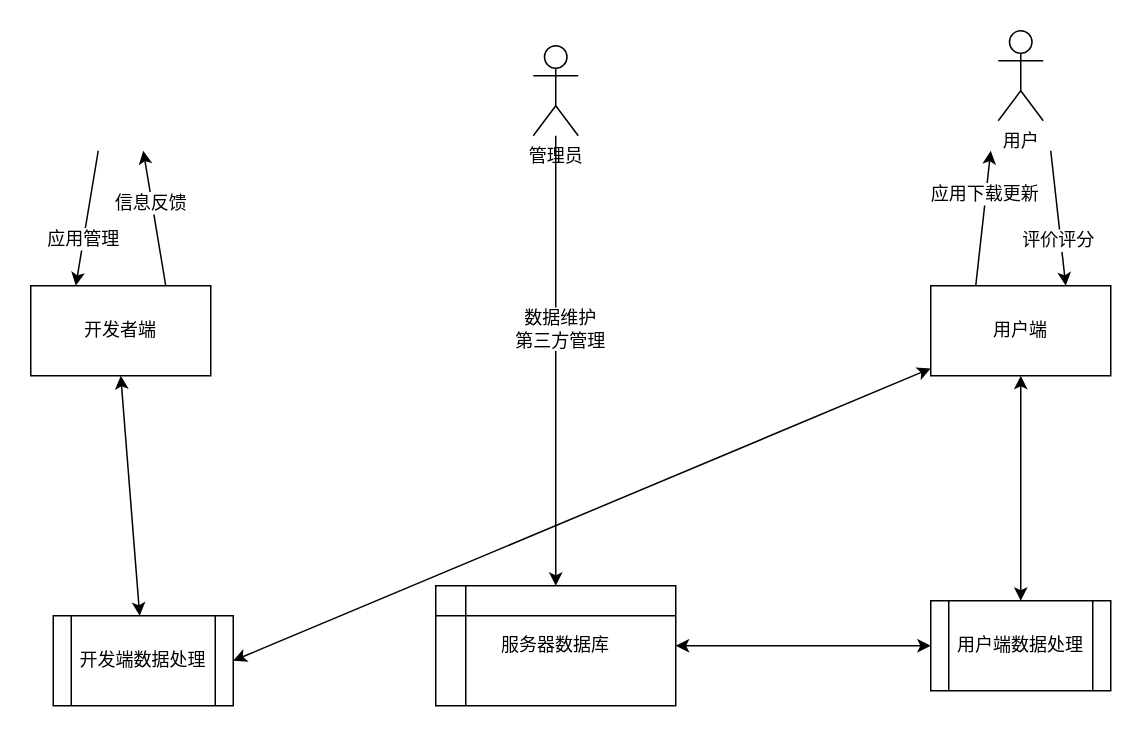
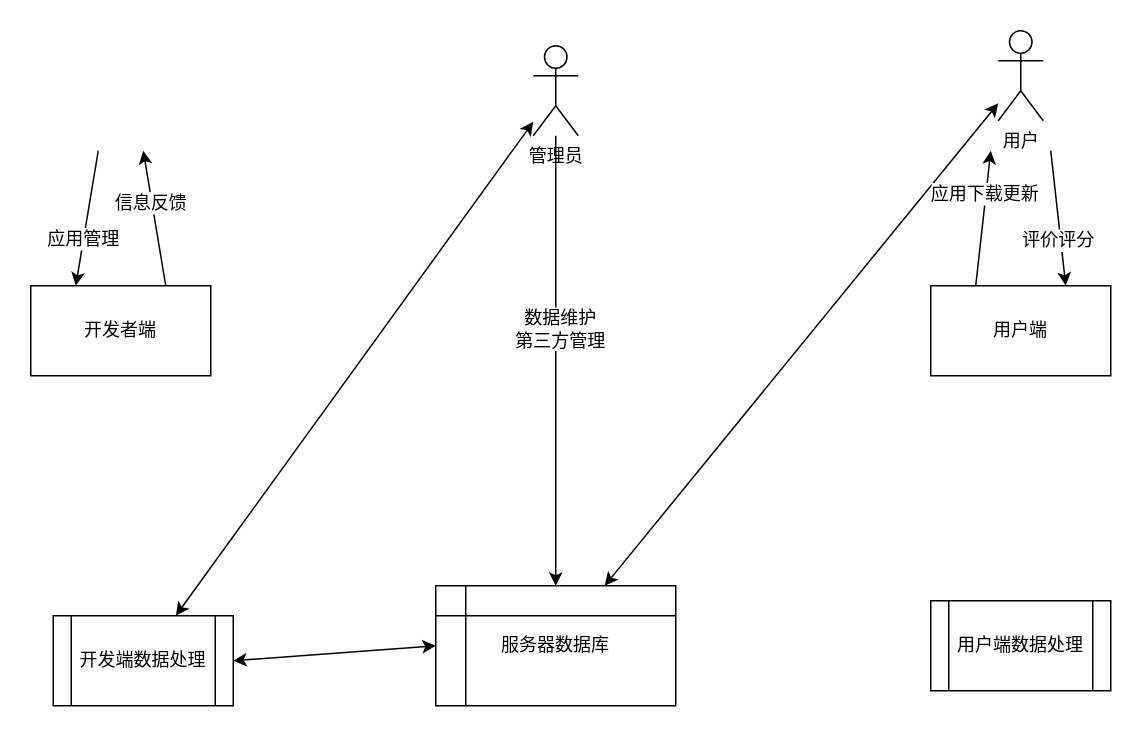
edge "用户端" -- "用户端数据处理": removed
edge "开发者端" -- "开发端数据处理": now "管理员" -- "开发端数据处理"
edge "用户端" -- "开发端数据处理": now "服务器数据库" -- "开发端数据处理"
edge "服务器数据库" -- "用户端数据处理": now "服务器数据库" -- "用户"
